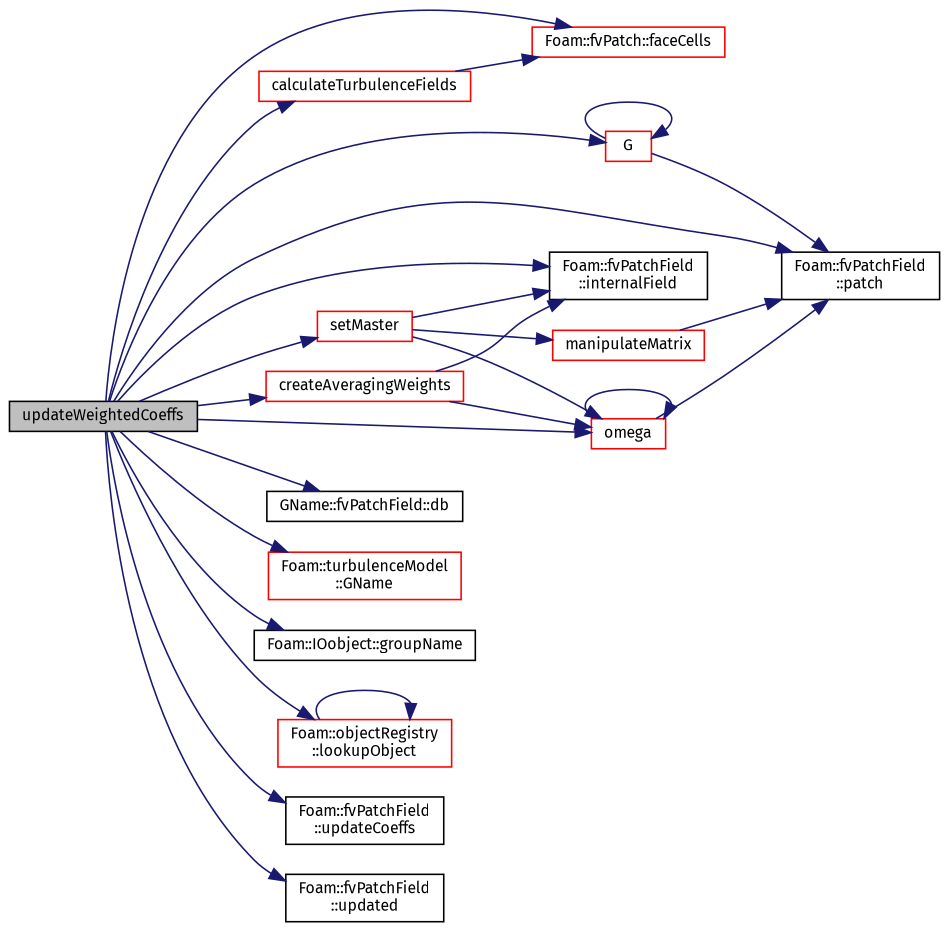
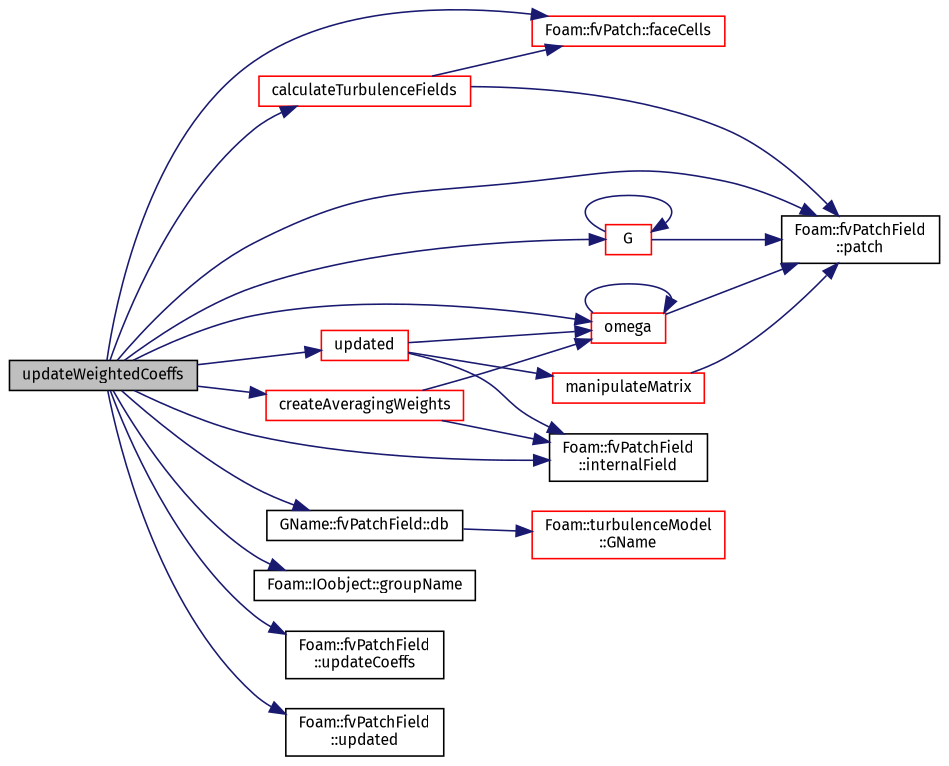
edge "calculateTurbulenceFields" -> "Foam::fvPatchField ::patch": added
node "setMaster": label "setMaster" -> "updated"
edge "updateWeightedCoeffs" -> "Foam::turbulenceModel ::GName": now "GName::fvPatchField::db" -> "Foam::turbulenceModel ::GName"
node "Foam::objectRegistry ::lookupObject": removed
